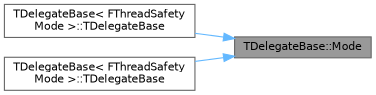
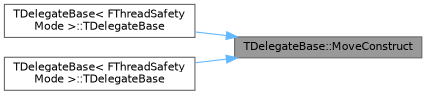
node "TDelegateBase::Mode": label "TDelegateBase::Mode" -> "TDelegateBase::MoveConstruct"
